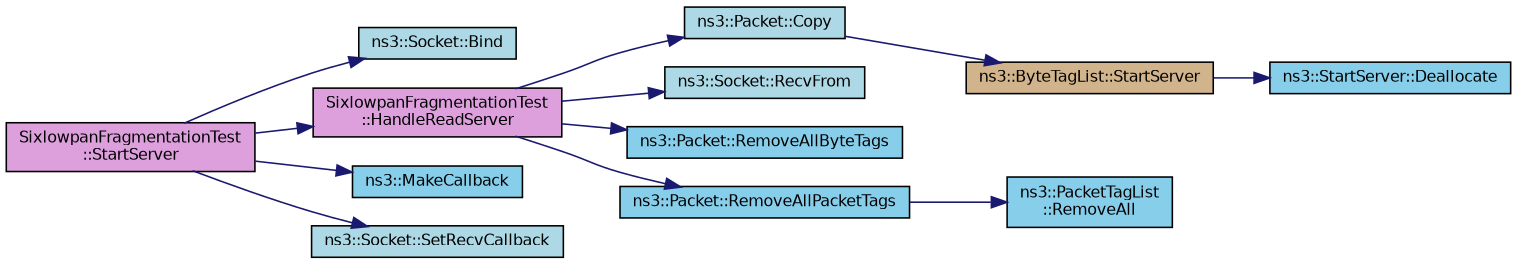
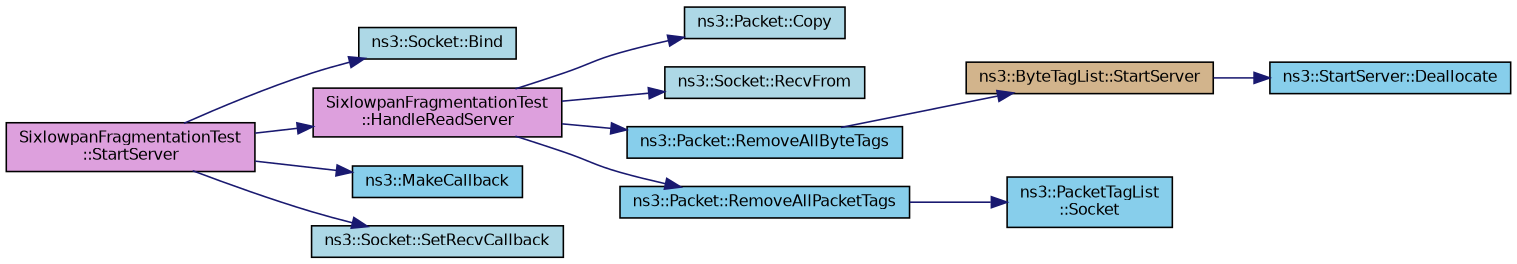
edge "ns3::Packet::Copy" -> "ns3::ByteTagList::StartServer": now "ns3::Packet::RemoveAllByteTags" -> "ns3::ByteTagList::StartServer"
node "ns3::PacketTagList ::RemoveAll": label "ns3::PacketTagList ::RemoveAll" -> "ns3::PacketTagList ::Socket"
